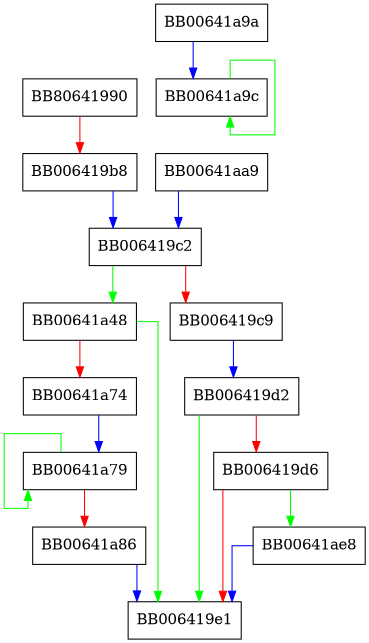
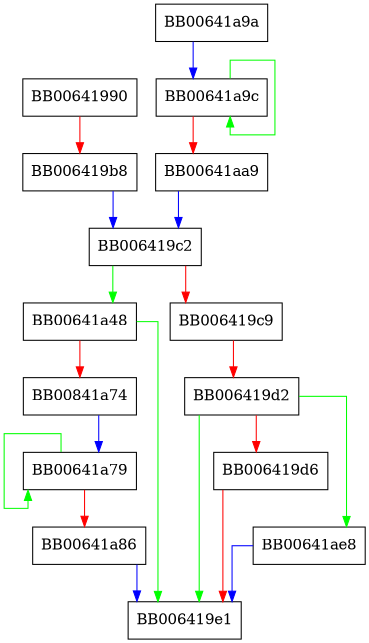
node "BB80641990": label "BB80641990" -> "BB00641990"
edge "BB00641a9c" -> "BB00641aa9": added
edge "BB006419c9" -> "BB006419d2": color blue -> red
node "BB00641a74": label "BB00641a74" -> "BB00841a74"
edge "BB006419d6" -> "BB00641ae8": now "BB006419d2" -> "BB00641ae8"
